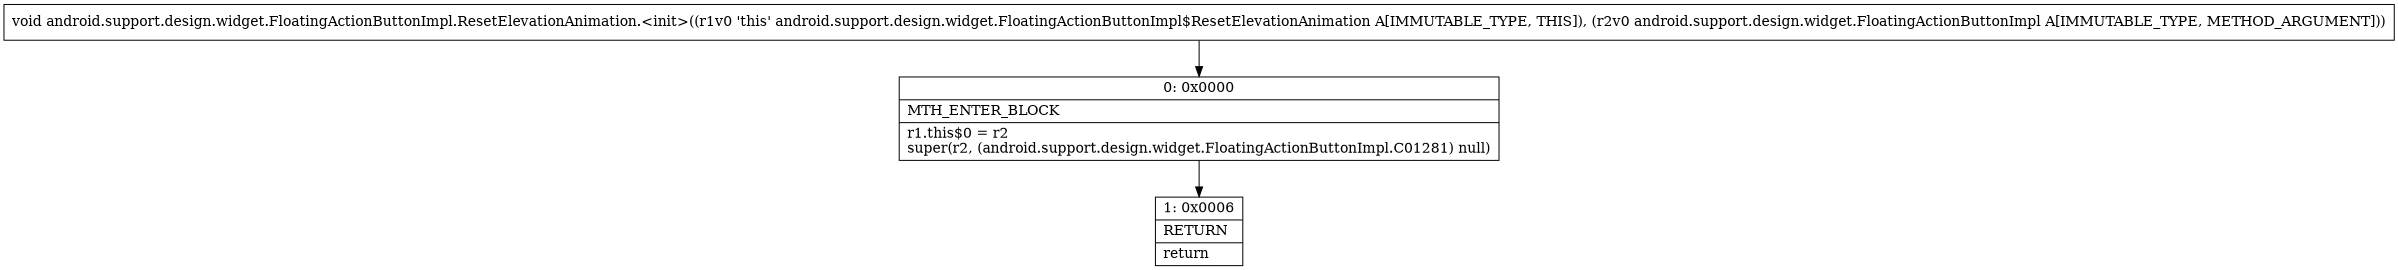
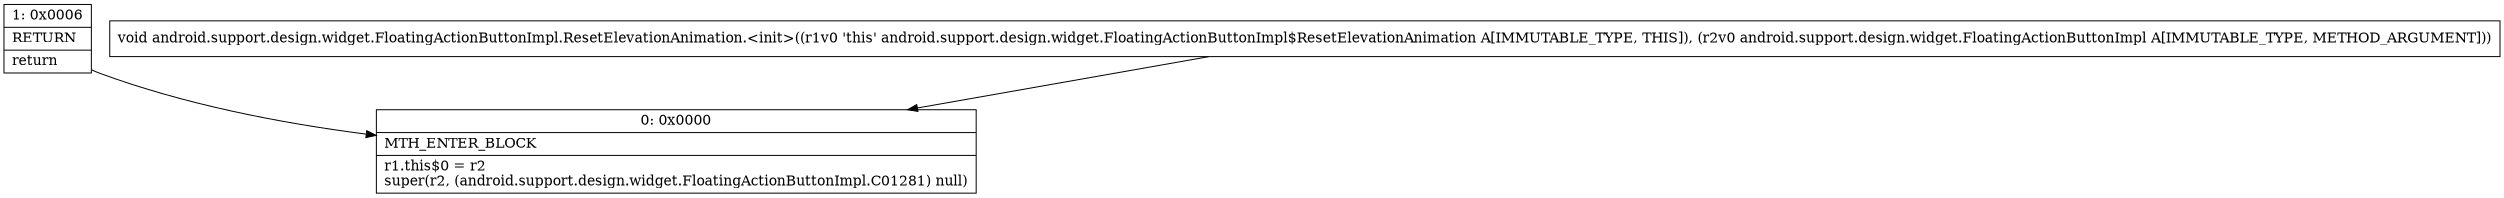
edge "0: 0x0000" -> "1: 0x0006": reversed
